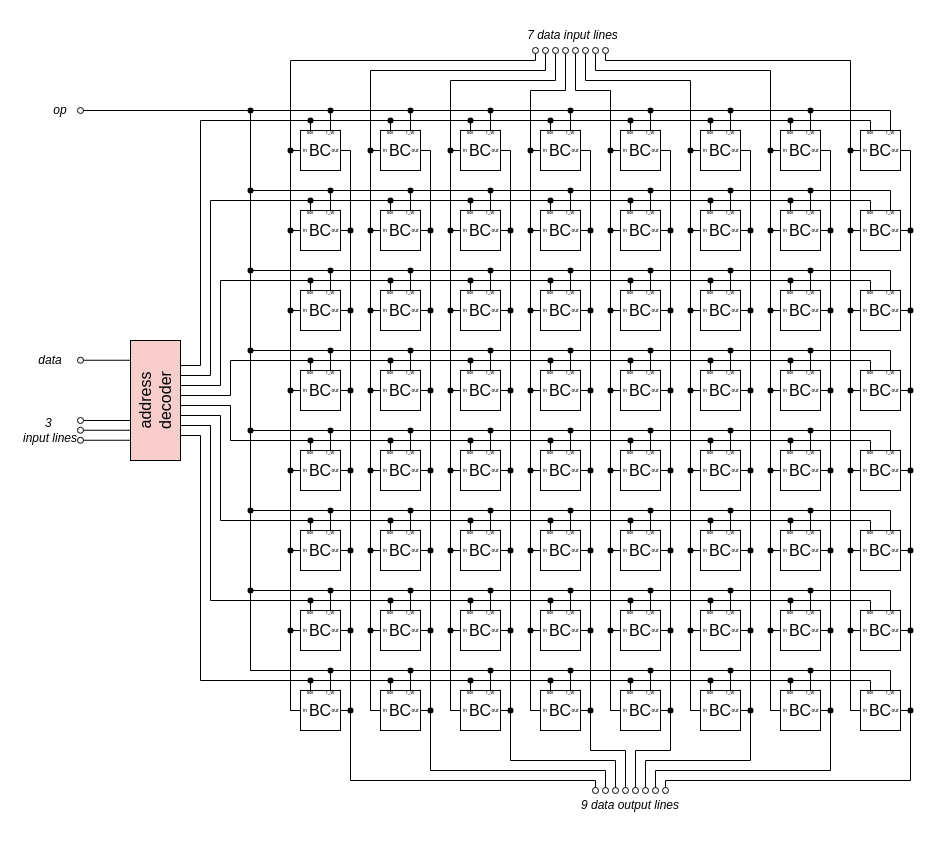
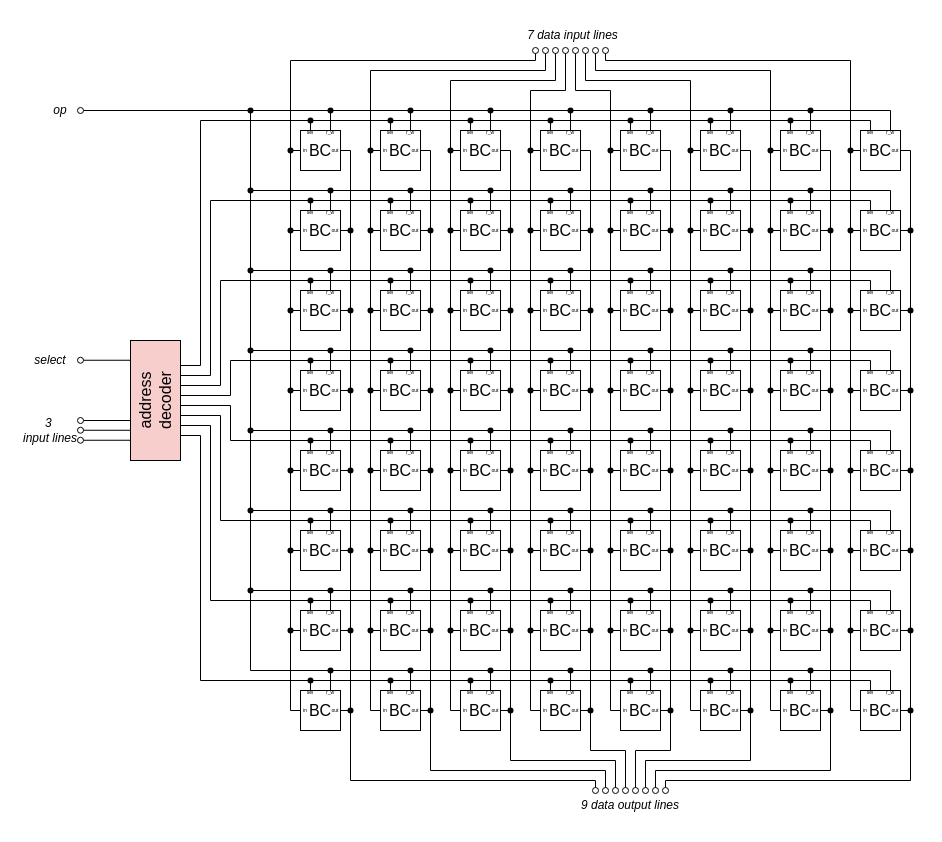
node "data": label "data" -> "select"
